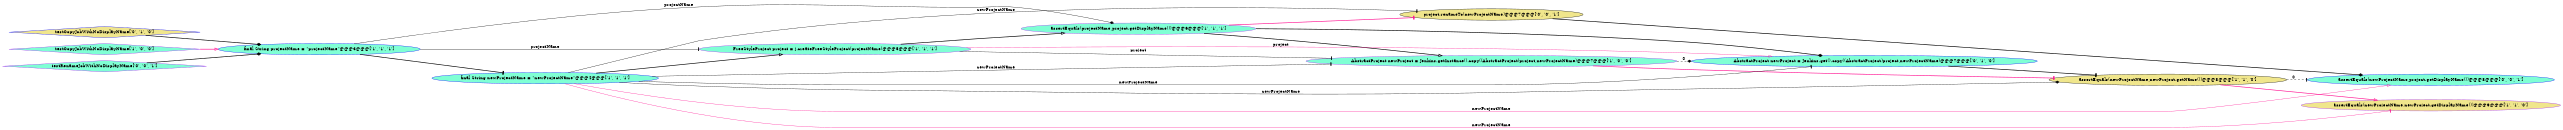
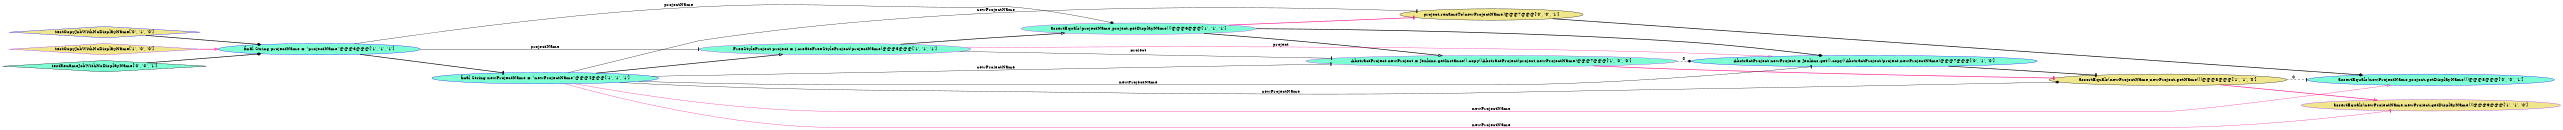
node "testCopyJobWithNoDisplayName['1', '0', '0']": fillcolor aquamarine -> khaki
node "testRenameJobWithNoDisplayName['0', '0', '1']": color purple -> black
